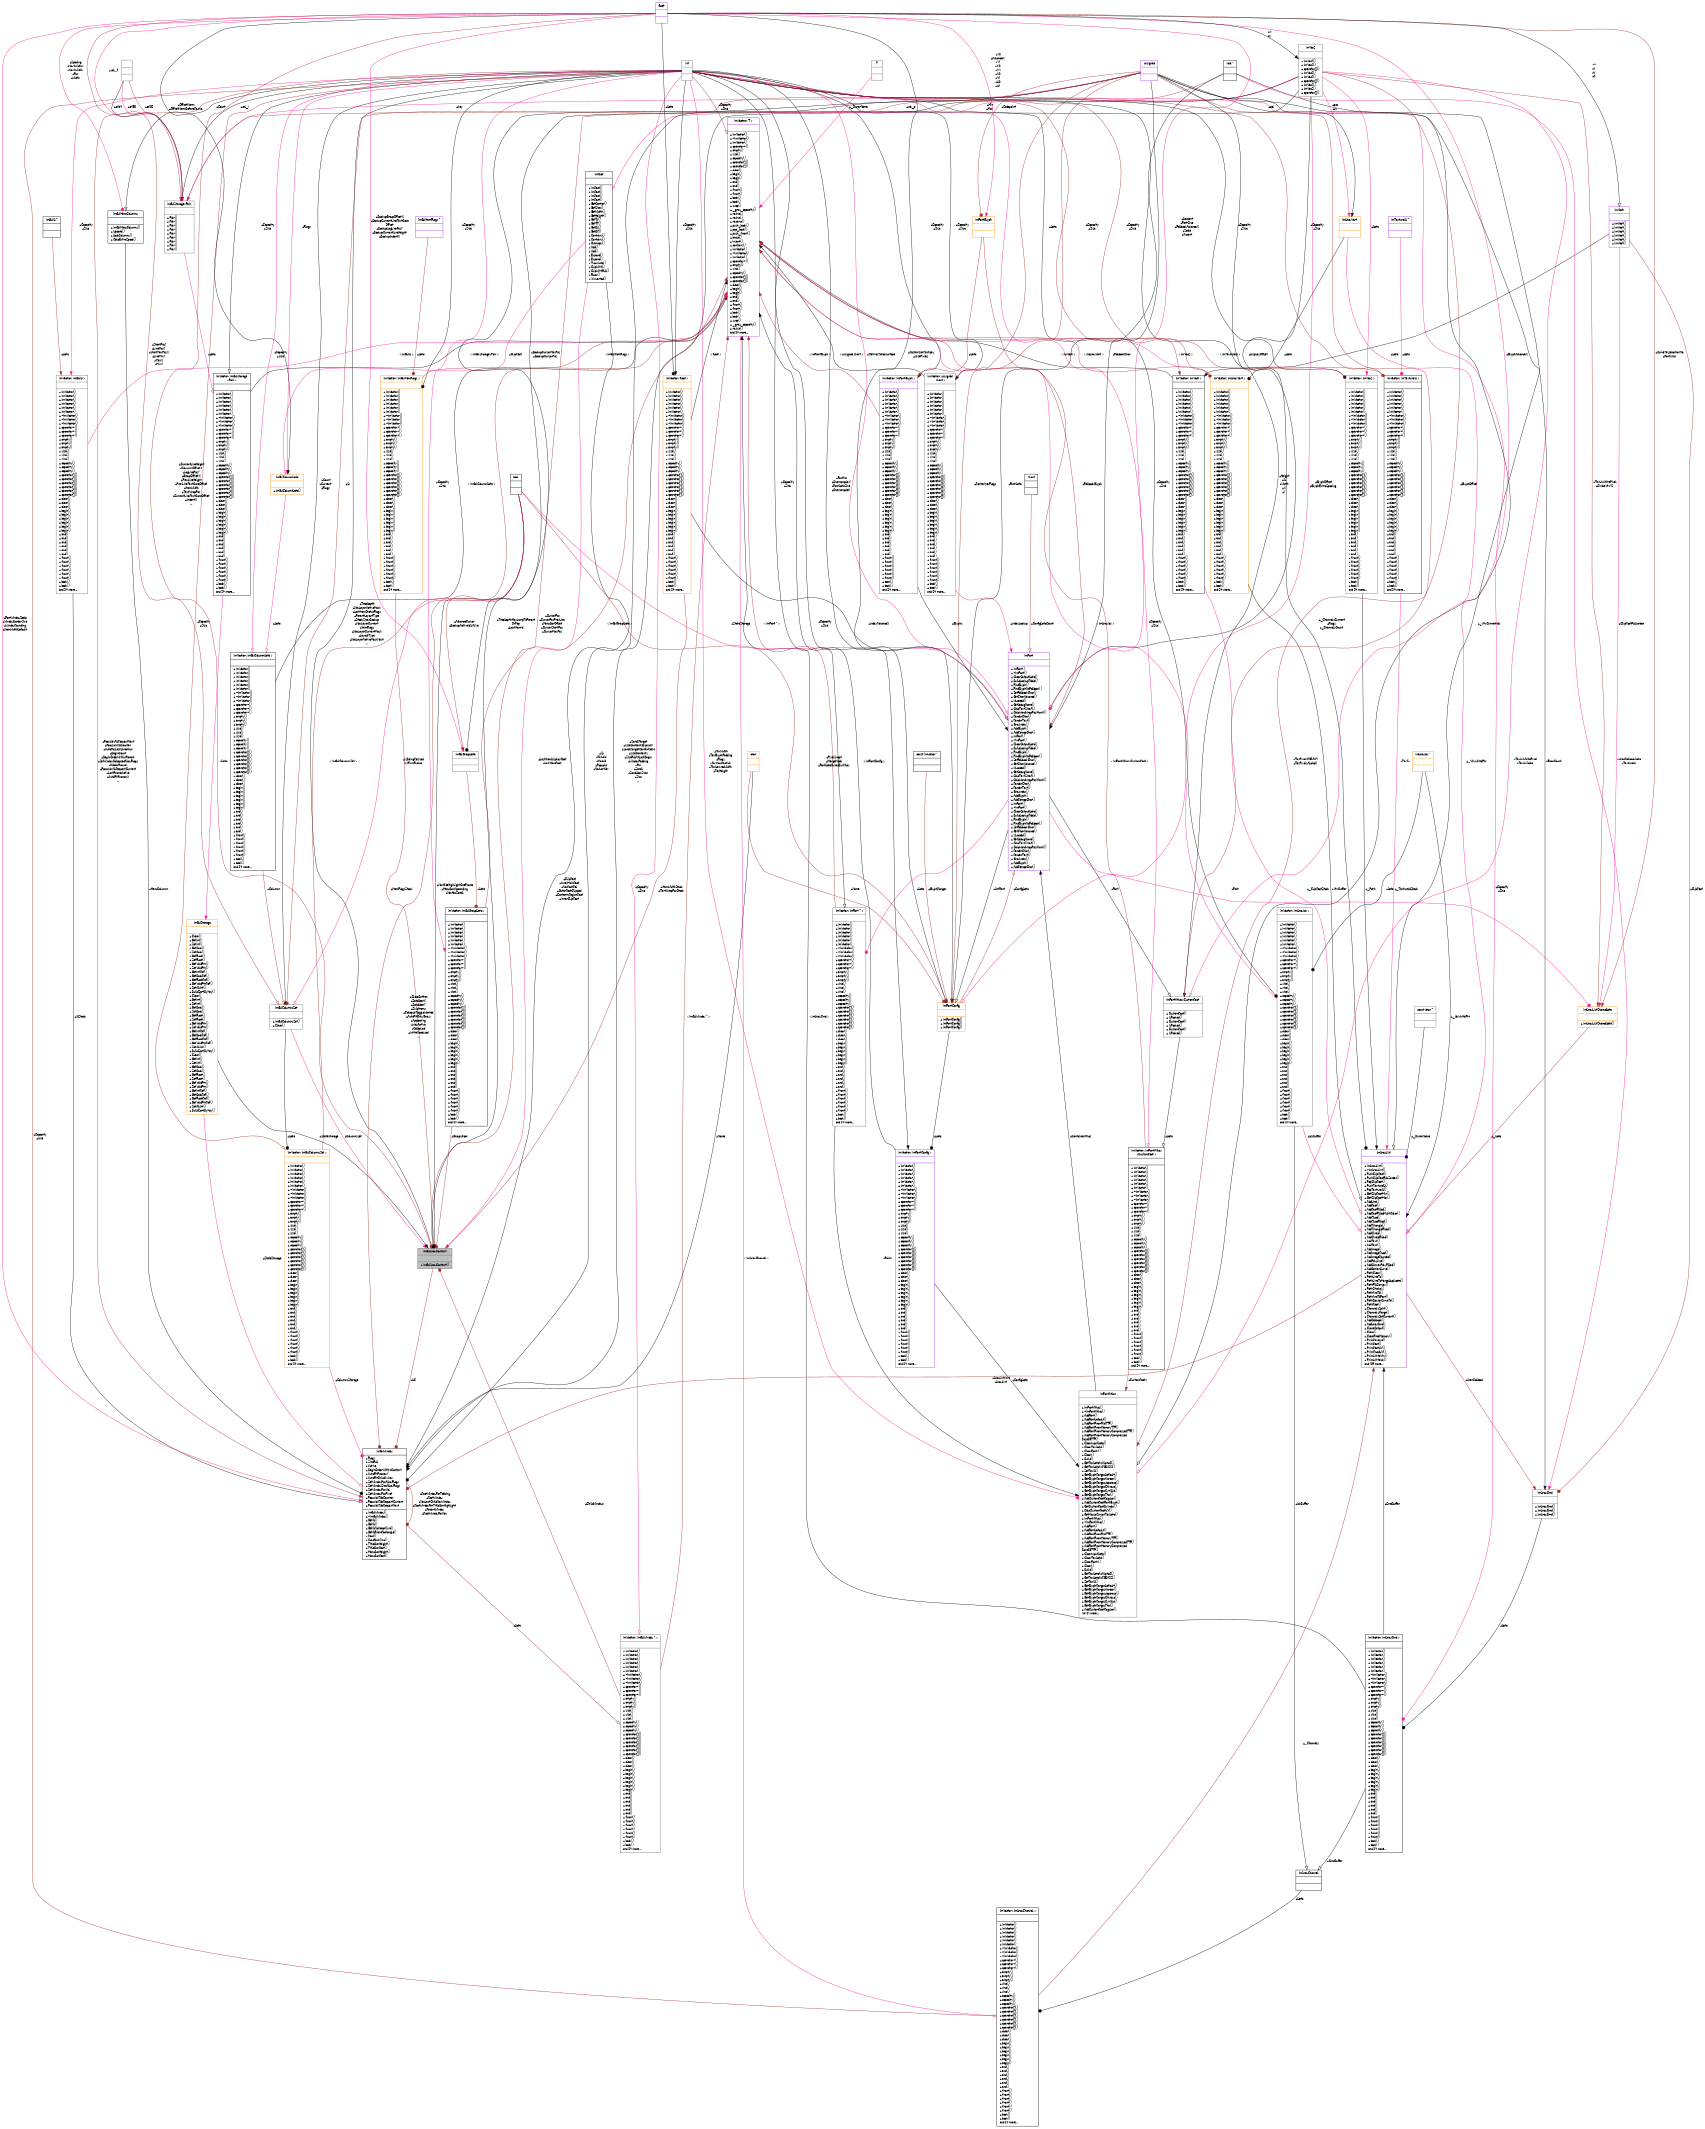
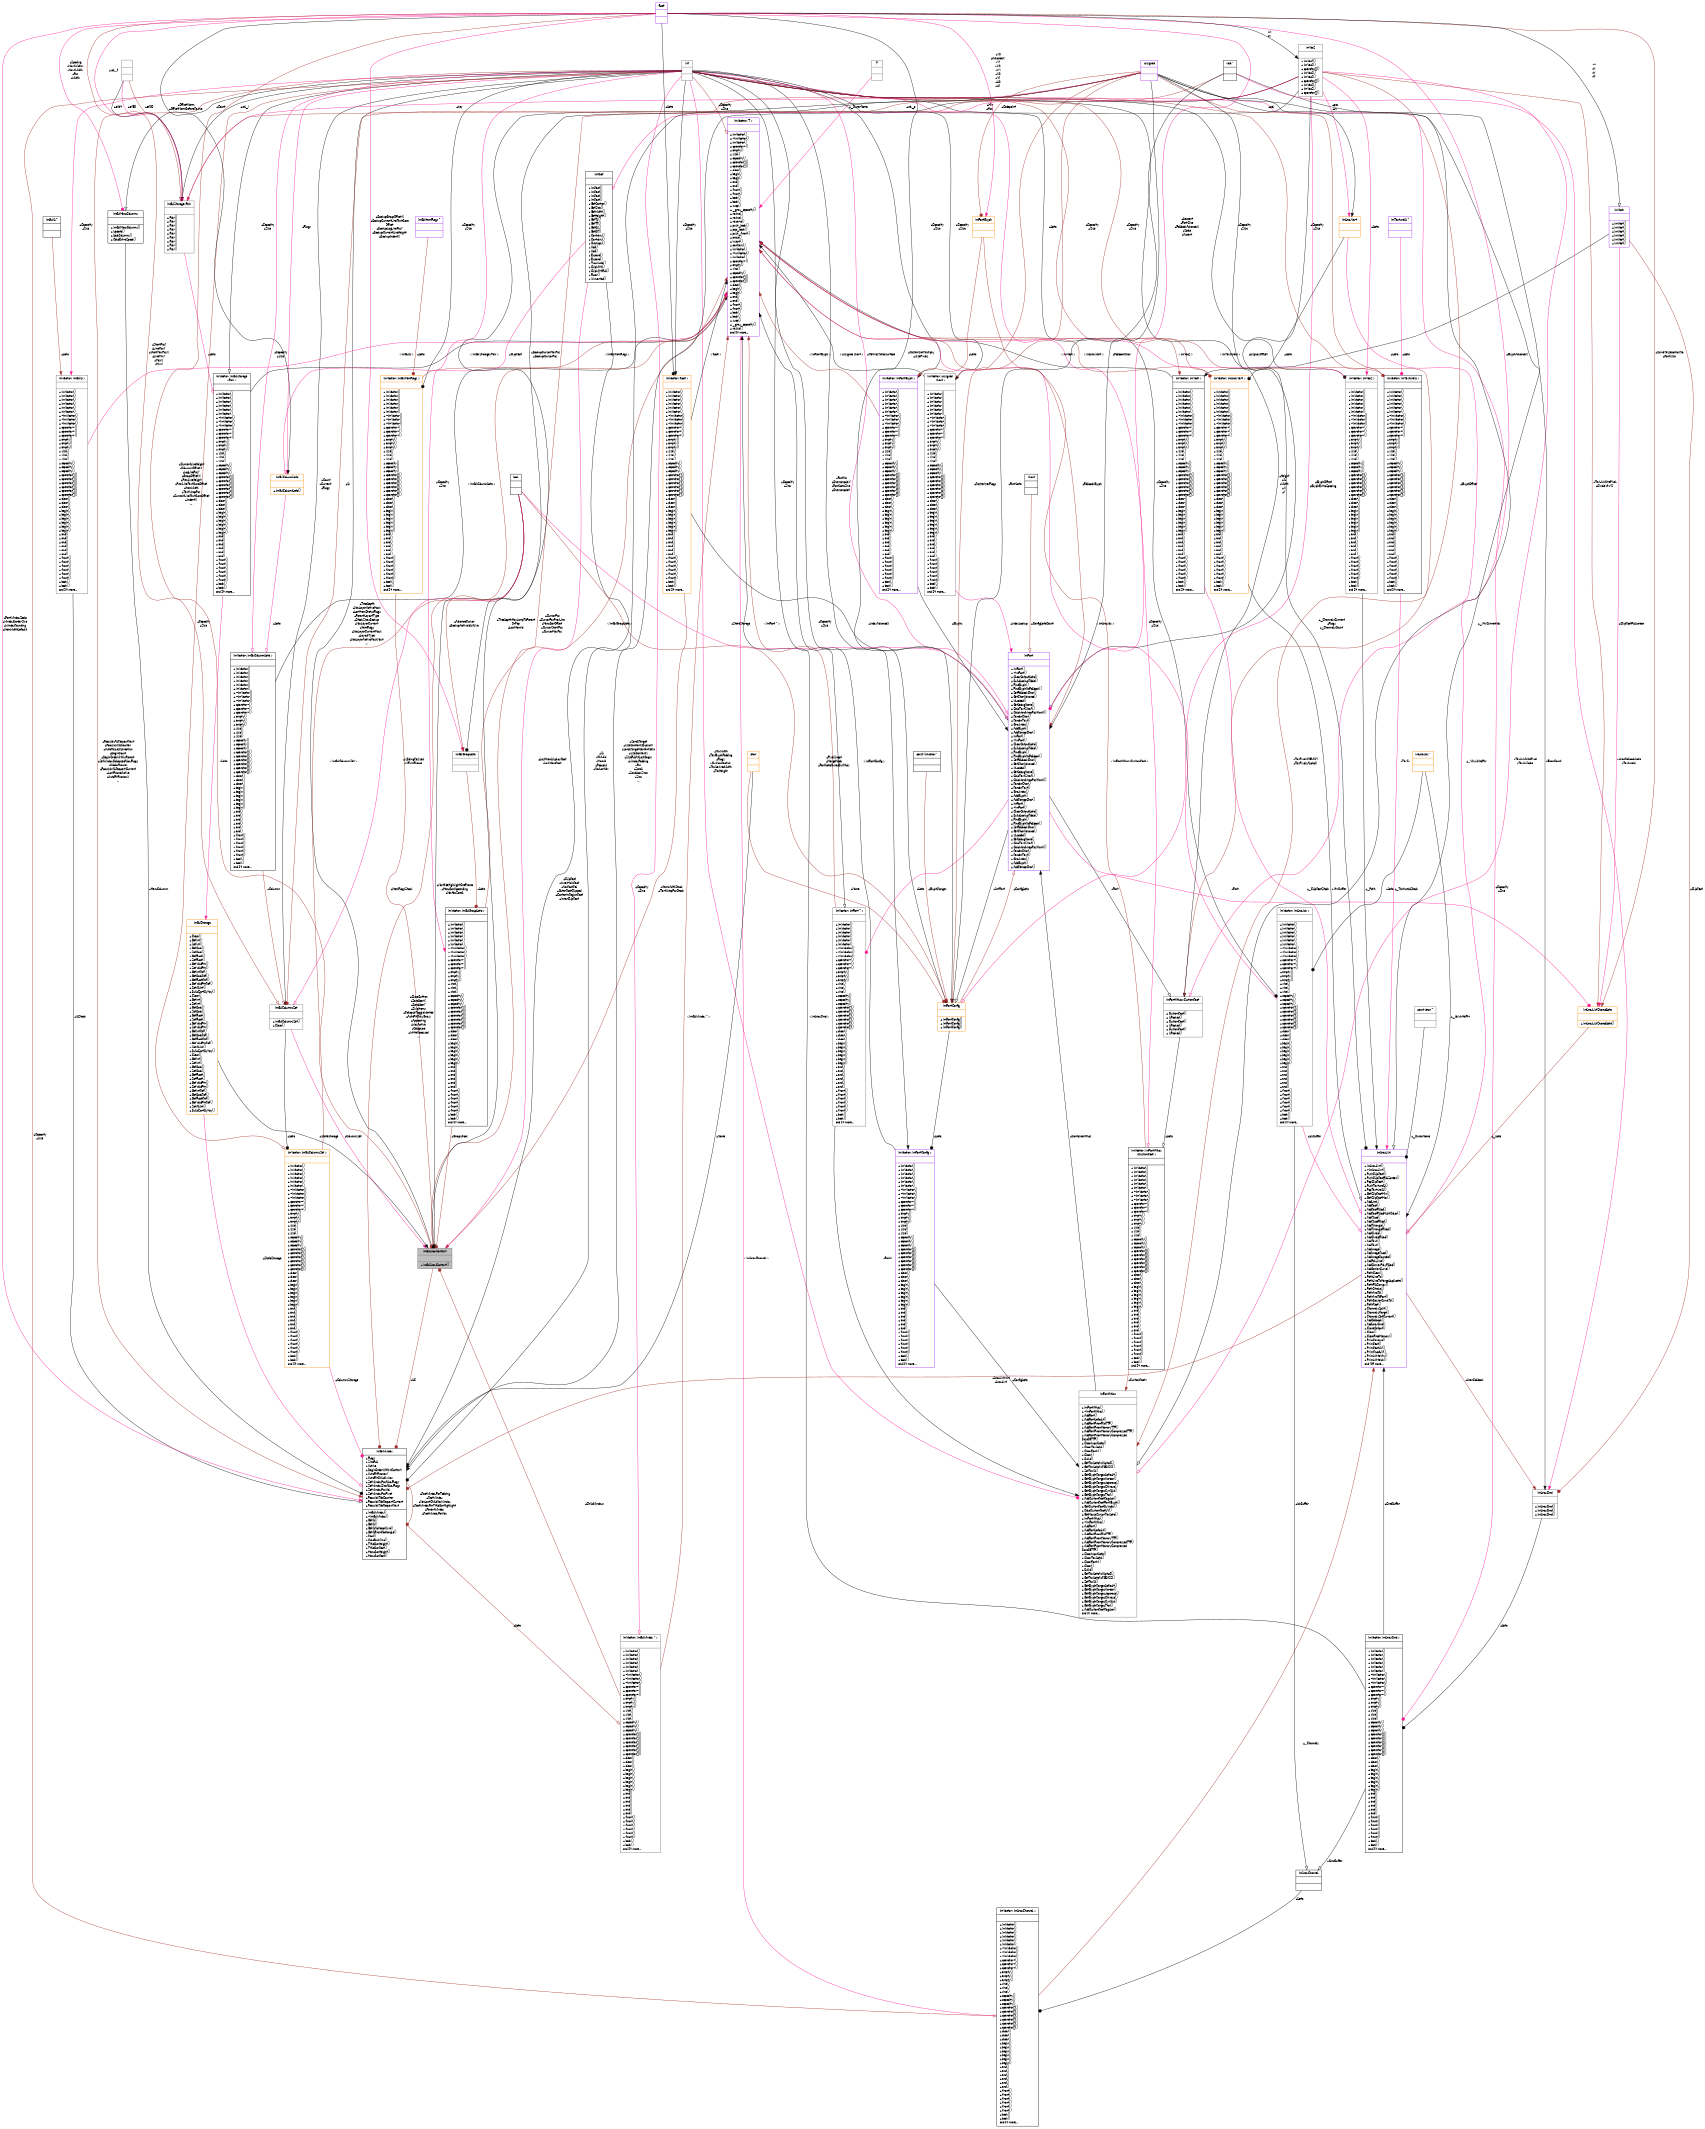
node "ImFontAtlas": text "int 31 more..." -> "and 31 more..."
